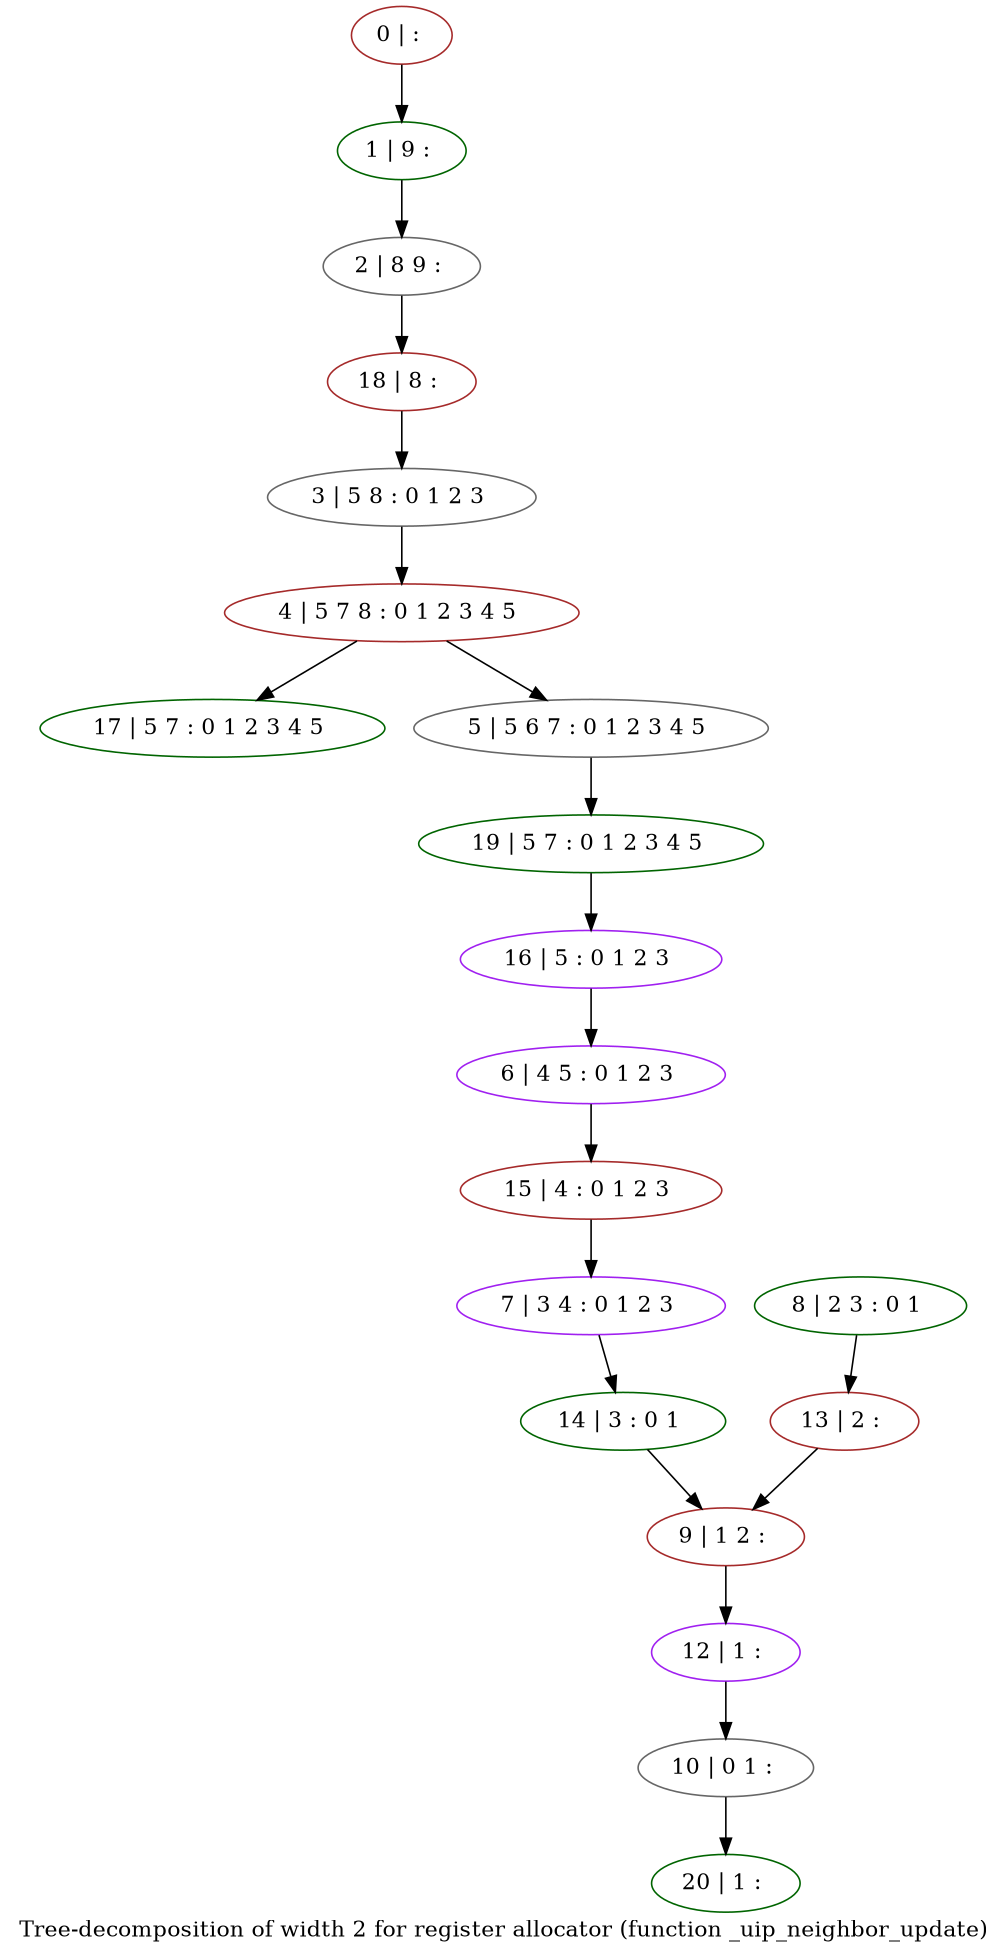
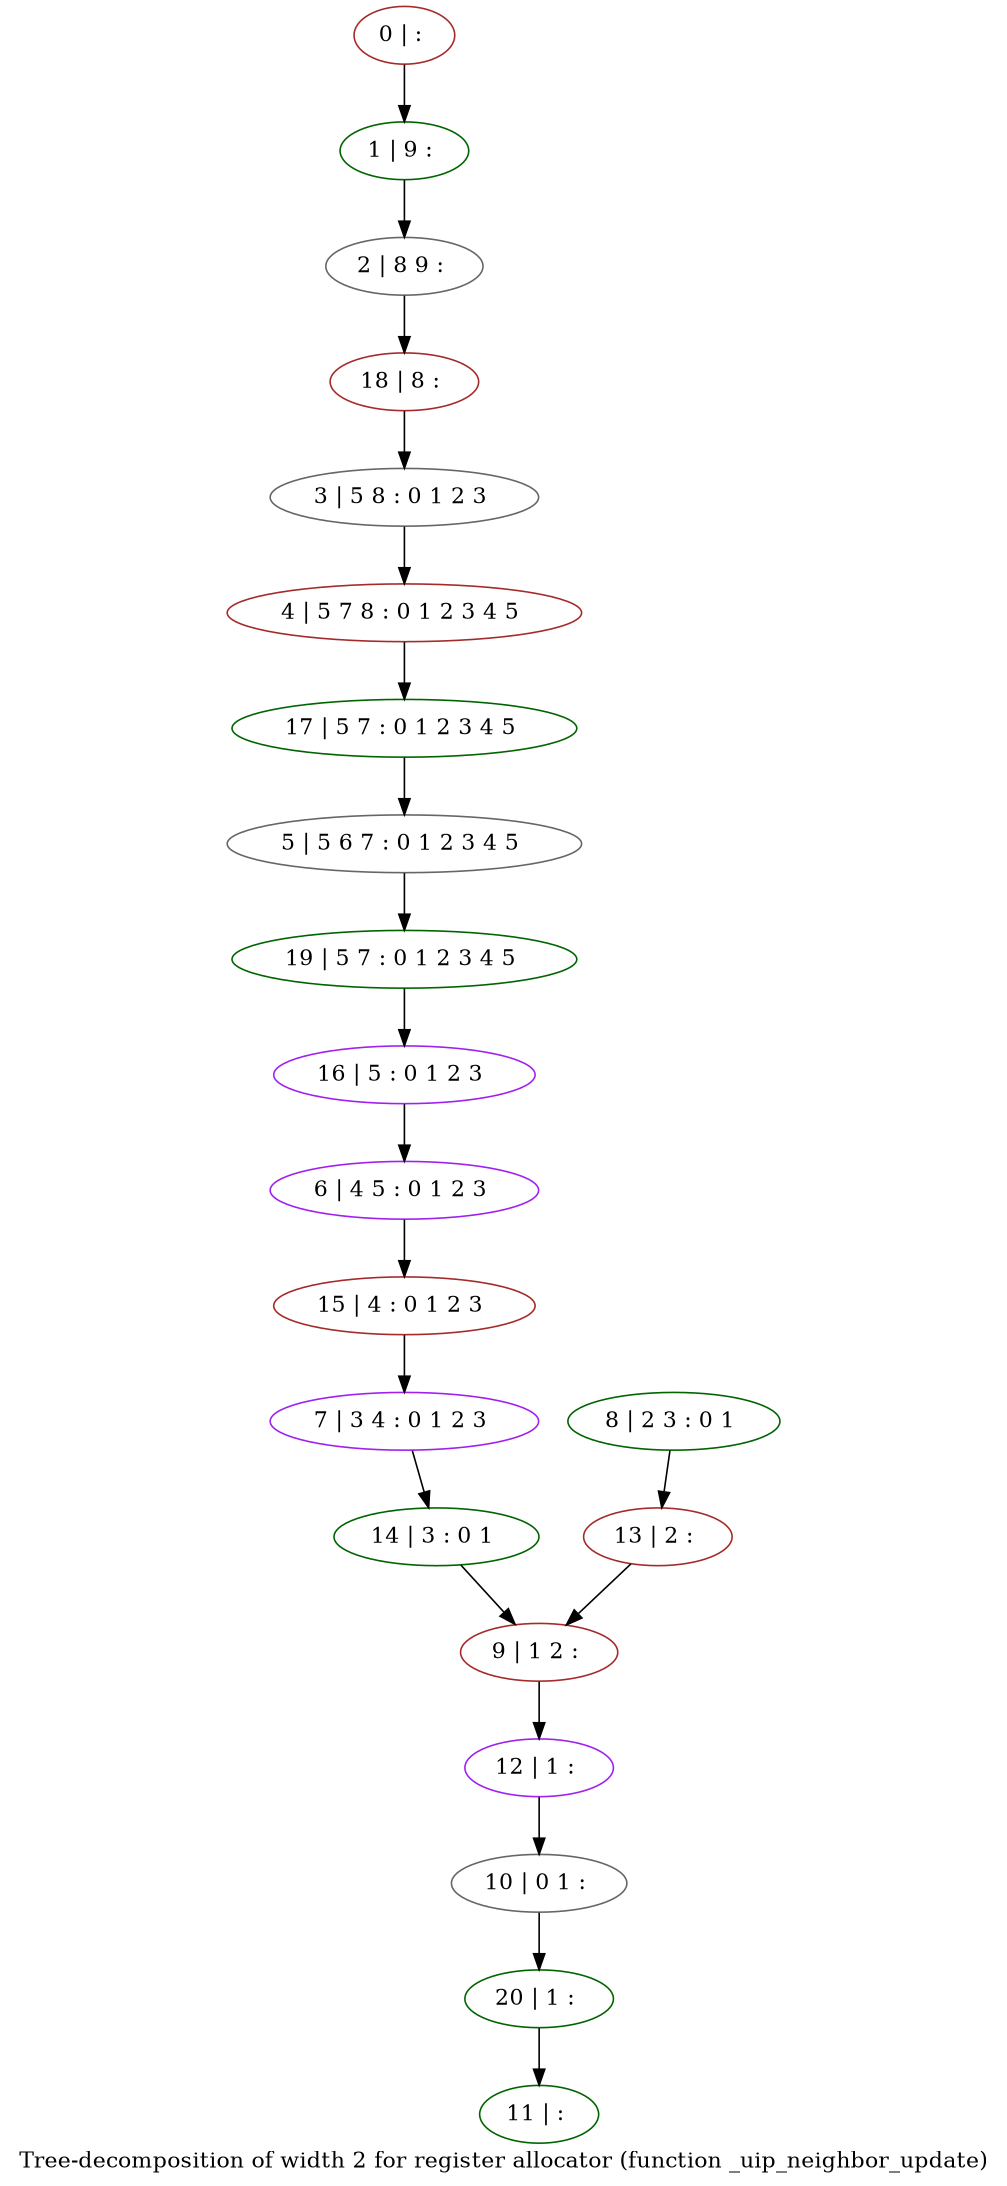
edge "4 | 5 7 8 : 0 1 2 3 4 5" -> "5 | 5 6 7 : 0 1 2 3 4 5": now "17 | 5 7 : 0 1 2 3 4 5" -> "5 | 5 6 7 : 0 1 2 3 4 5"
node "11 | :": added
